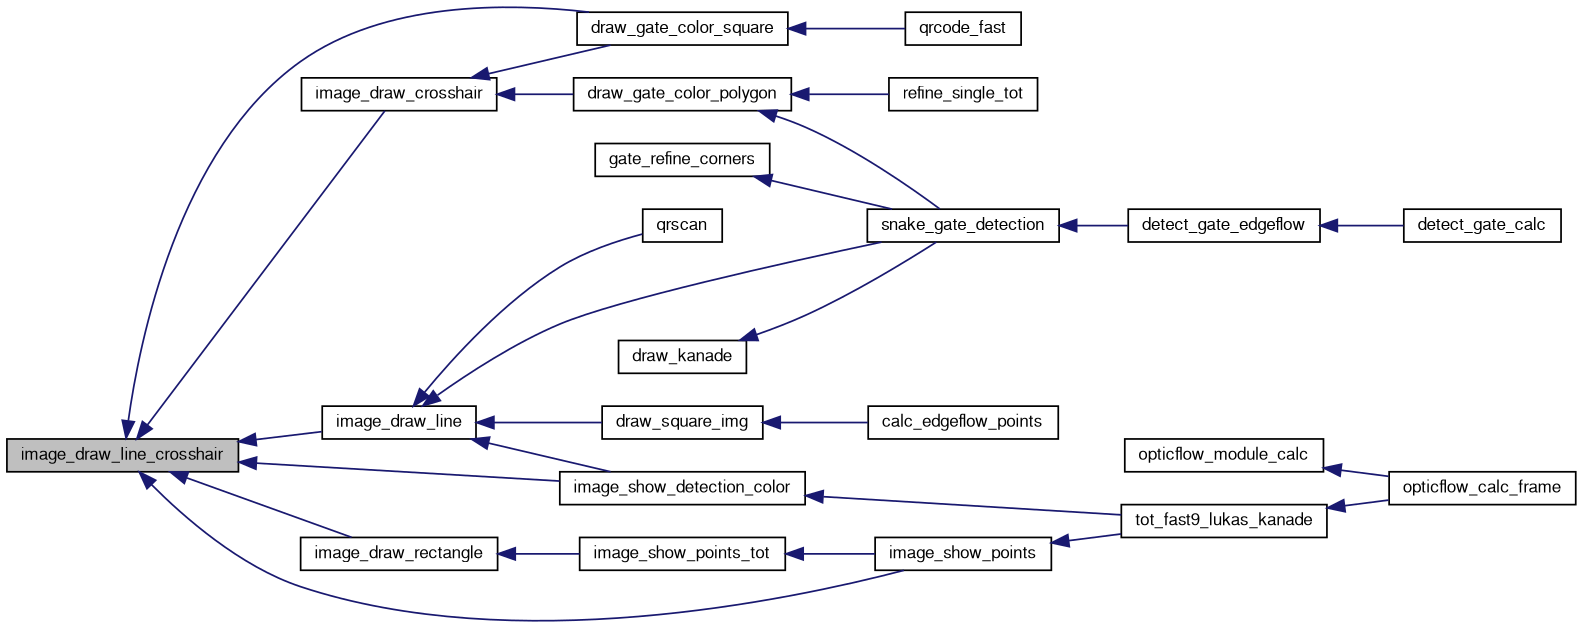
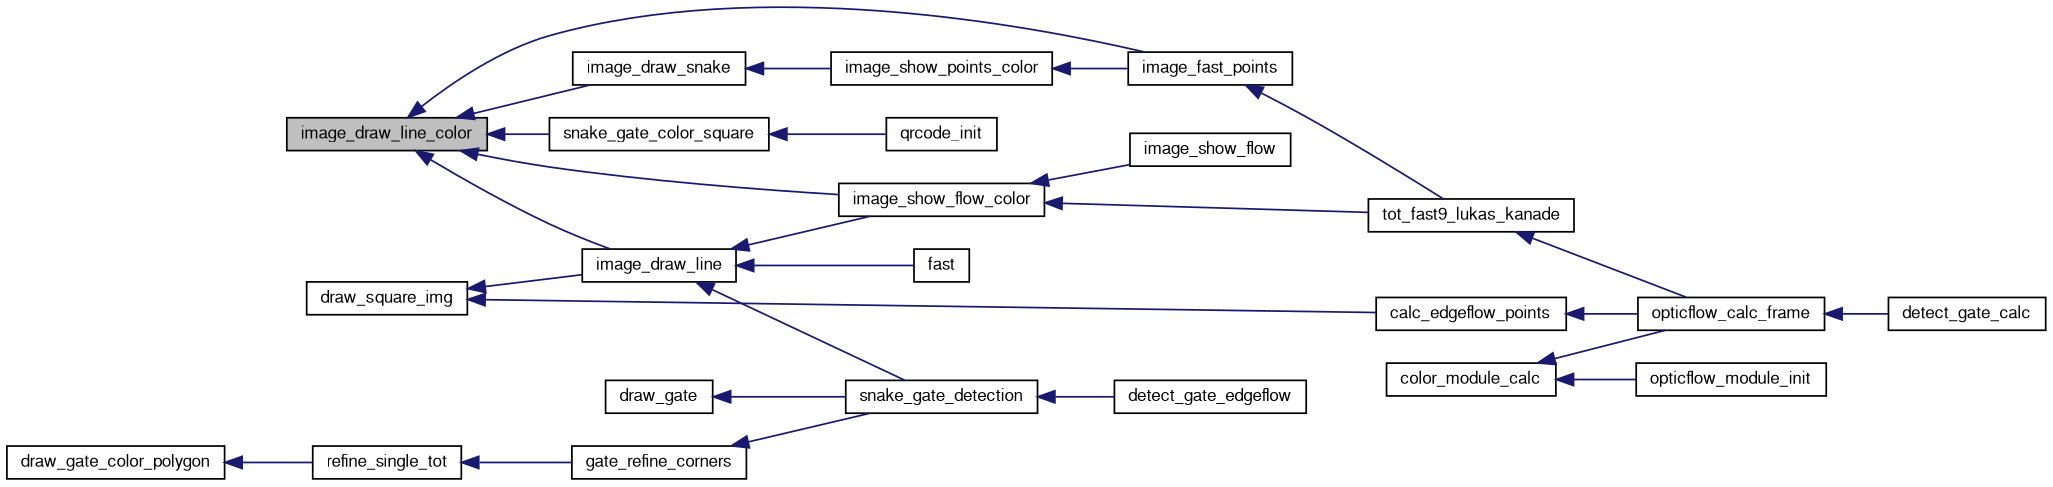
node "draw_gate_color_square": label "draw_gate_color_square" -> "snake_gate_color_square"
node "qrcode_fast": label "qrcode_fast" -> "qrcode_init"
node "image_draw_crosshair": removed
node "image_show_flow": added
edge "snake_gate_detection" -> "draw_gate_color_polygon": removed
node "qrscan": label "qrscan" -> "fast"
edge "detect_gate_calc" -> "detect_gate_edgeflow": now "detect_gate_calc" -> "opticflow_calc_frame"
edge "opticflow_calc_frame" -> "calc_edgeflow_points": added
node "draw_kanade": label "draw_kanade" -> "draw_gate"
node "opticflow_module_init": added
edge "draw_square_img" -> "image_draw_line": reversed
node "image_draw_line_crosshair": label "image_draw_line_crosshair" -> "image_draw_line_color"
node "opticflow_module_calc": label "opticflow_module_calc" -> "color_module_calc"
edge "gate_refine_corners" -> "refine_single_tot": added
node "image_show_detection_color": label "image_show_detection_color" -> "image_show_flow_color"
node "image_draw_rectangle": label "image_draw_rectangle" -> "image_draw_snake"
node "image_show_points_tot": label "image_show_points_tot" -> "image_show_points_color"
node "image_show_points": label "image_show_points" -> "image_fast_points"
